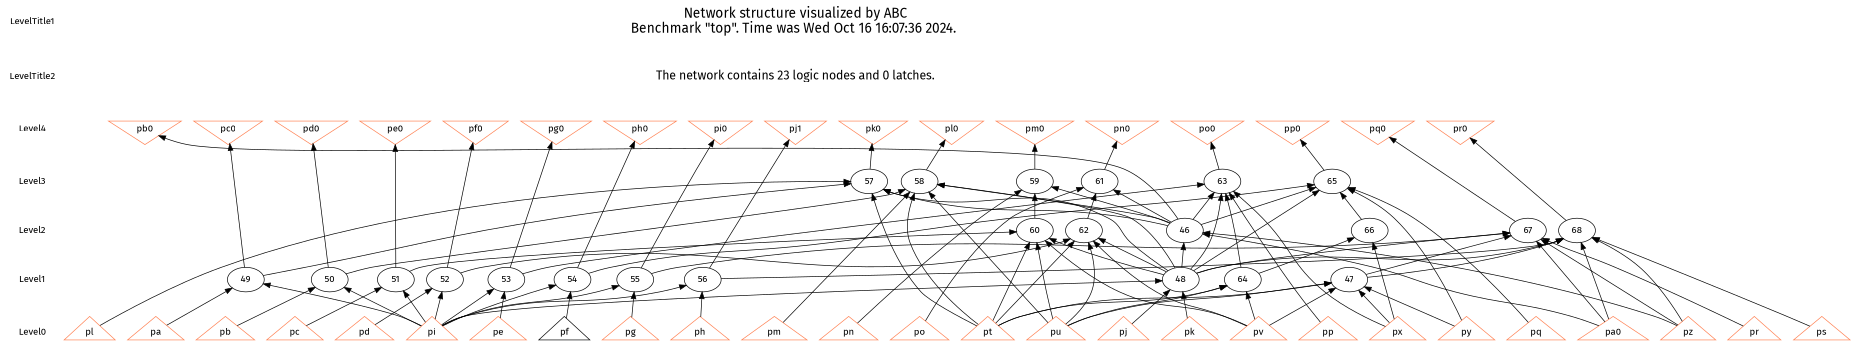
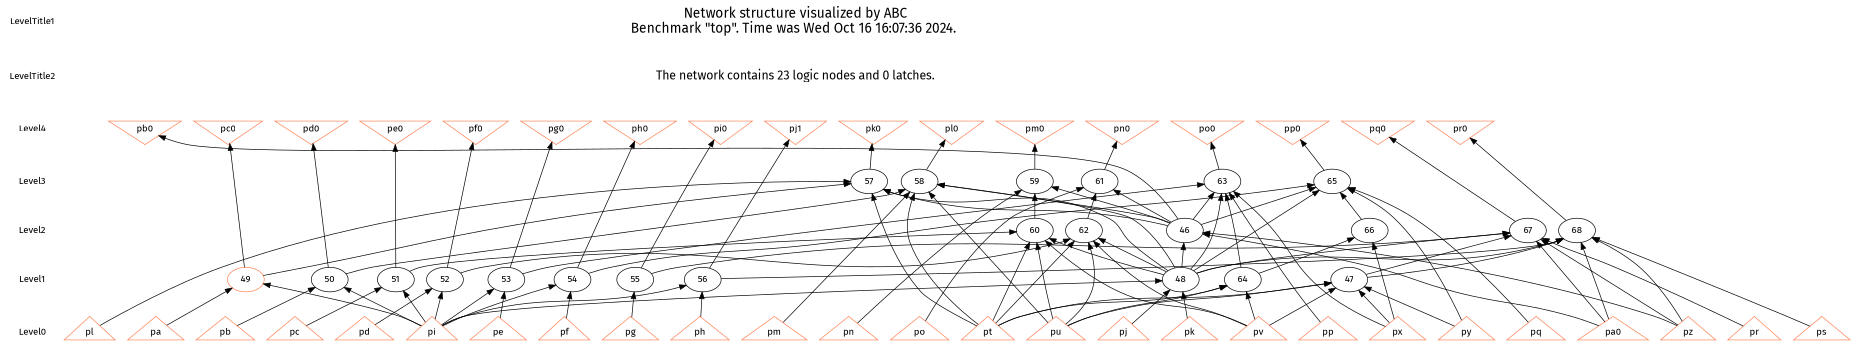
node "49": color black -> coral
edge "pi" -> "55": removed
node "pf": color black -> coral
